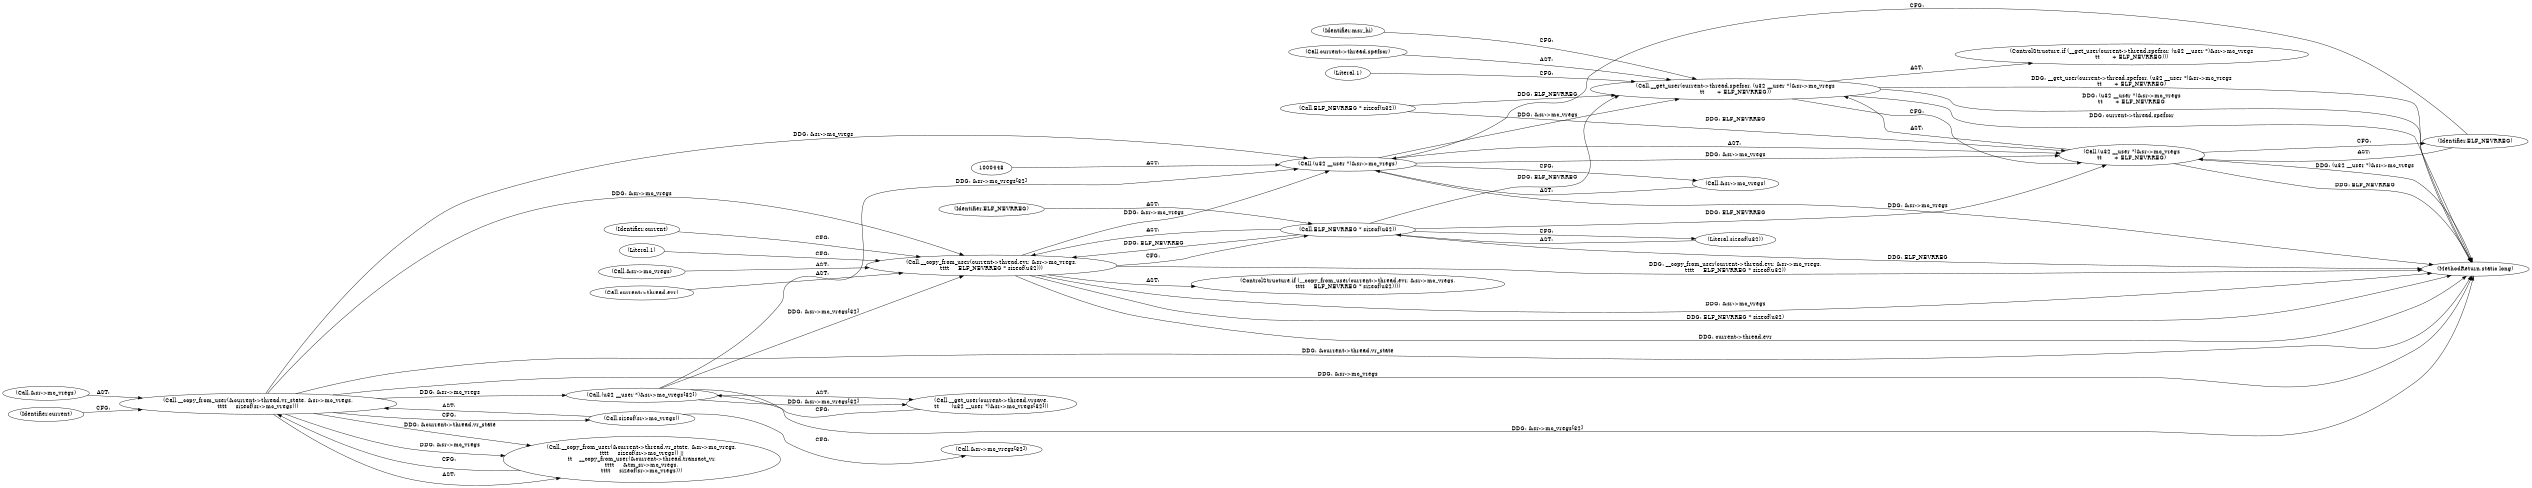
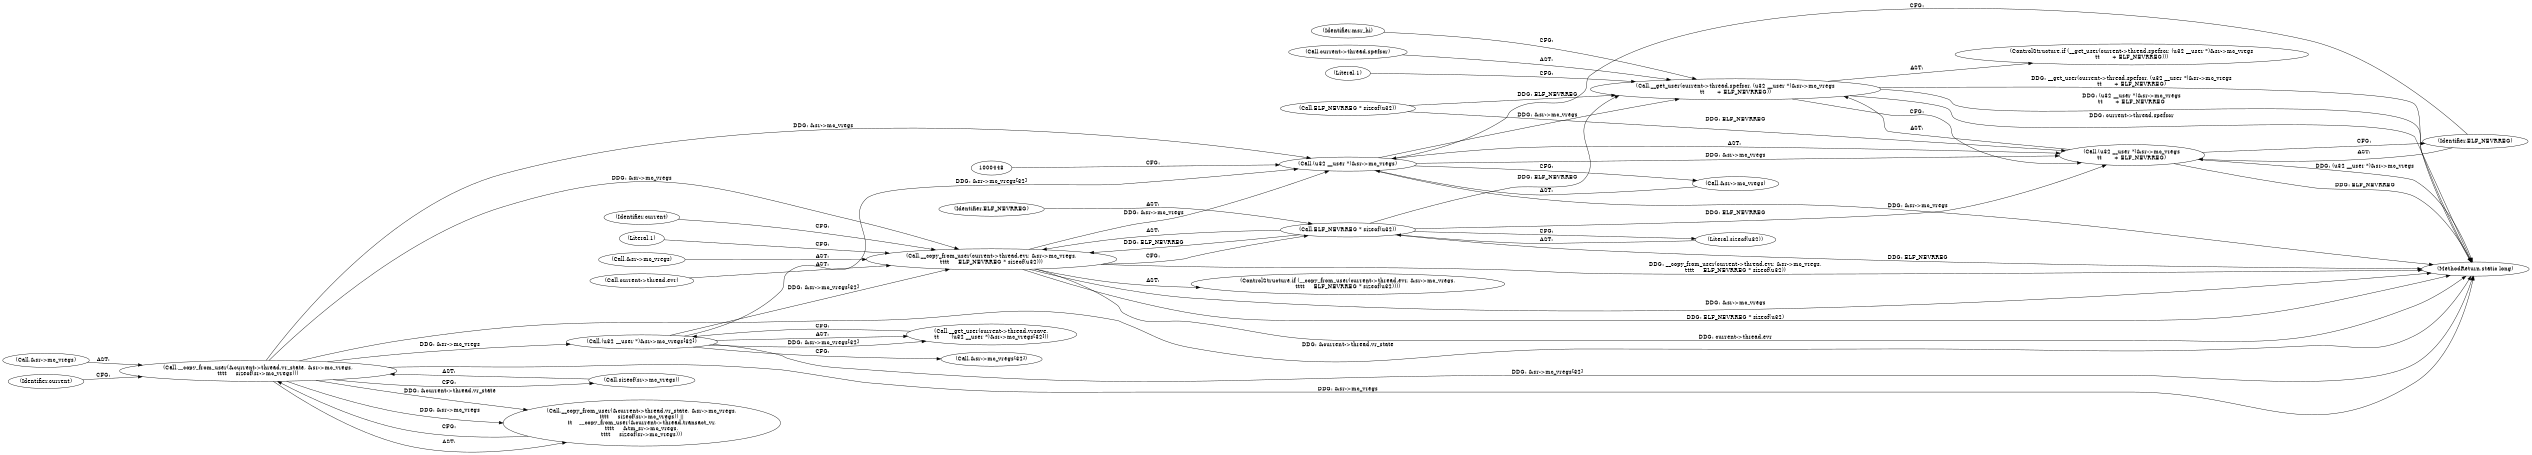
edge "1000448" -> "(Call,(u32 __user *)&sr->mc_vregs)": label "AST: " -> "CFG: "
edge "(Call,sizeof(sr->mc_vregs))" -> "(Call,&sr->mc_vregs[32])": now "(Call,(u32 __user *)&sr->mc_vregs[32])" -> "(Call,&sr->mc_vregs[32])"
